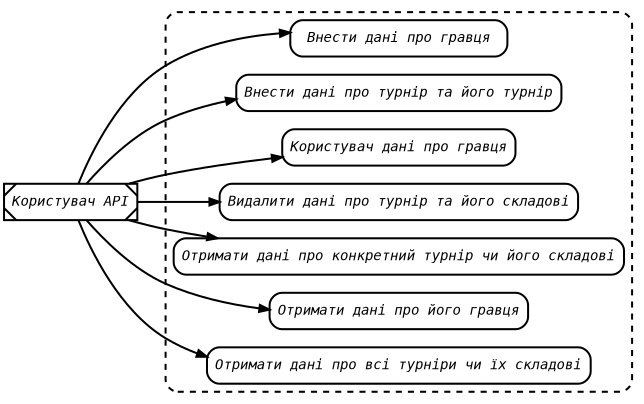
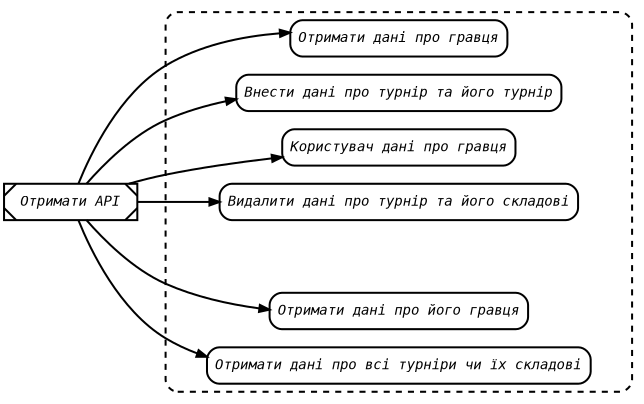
node "Внести дані про гравця": label "Внести дані про гравця" -> "Отримати дані про гравця"
node "Користувач API": label "Користувач API" -> "Отримати API"
node "Отримати дані про конкретний турнір чи його складові": removed
